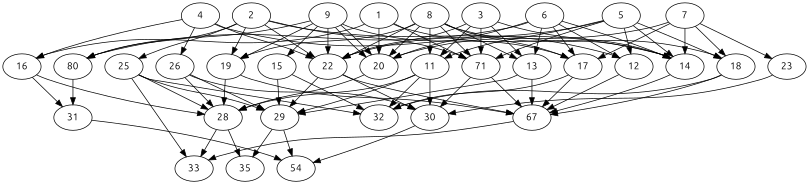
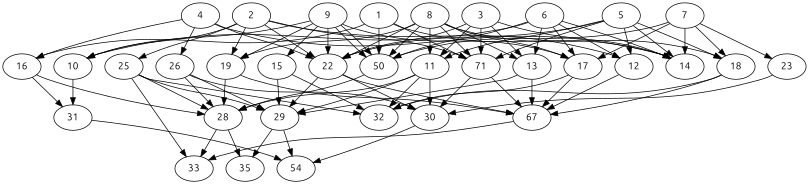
node "80": label "80" -> "10"
node "20": label "20" -> "50"
edge "14" -> "67": removed
